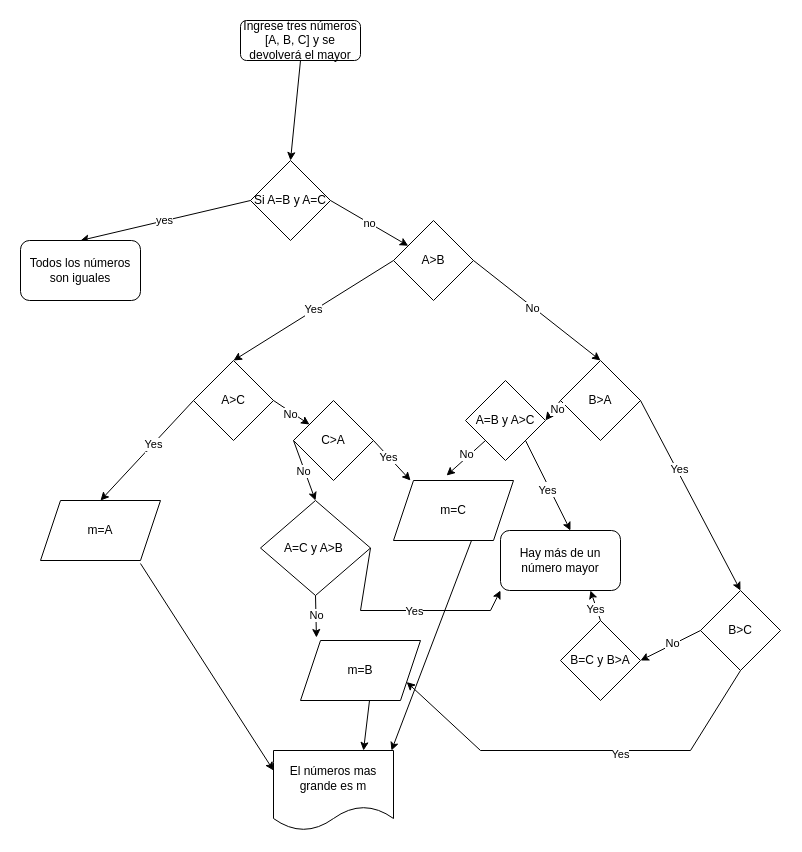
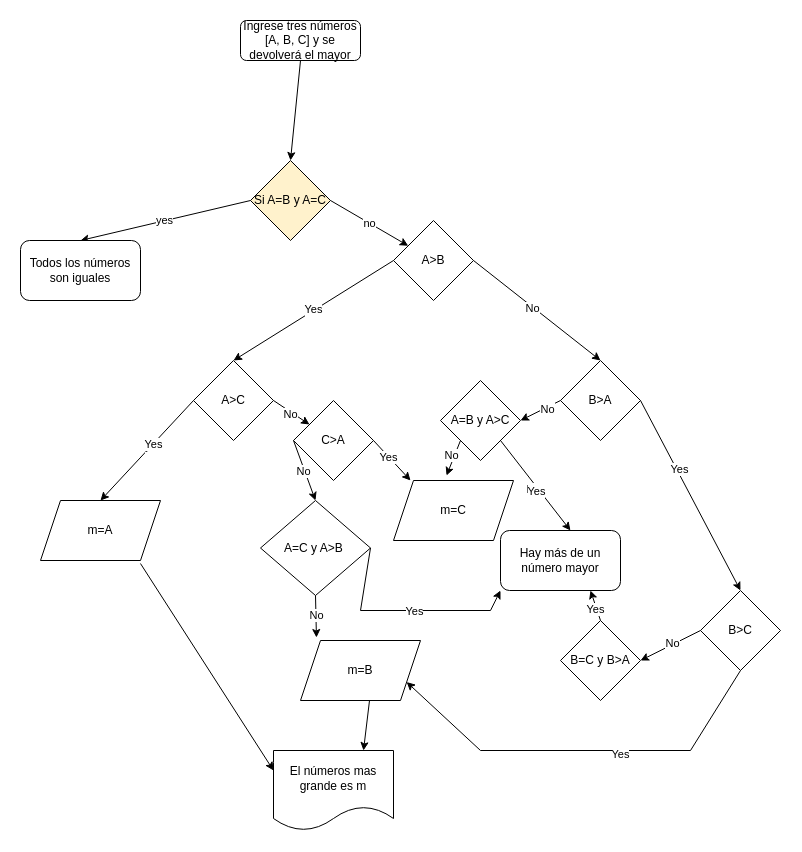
node "Si A=B y A=C": fillcolor #ffffff -> #fff2cc
node "A=B y A>C": moved (506, 421) -> (481, 421)
edge "m=C" -> "El números mas grande es m": removed
